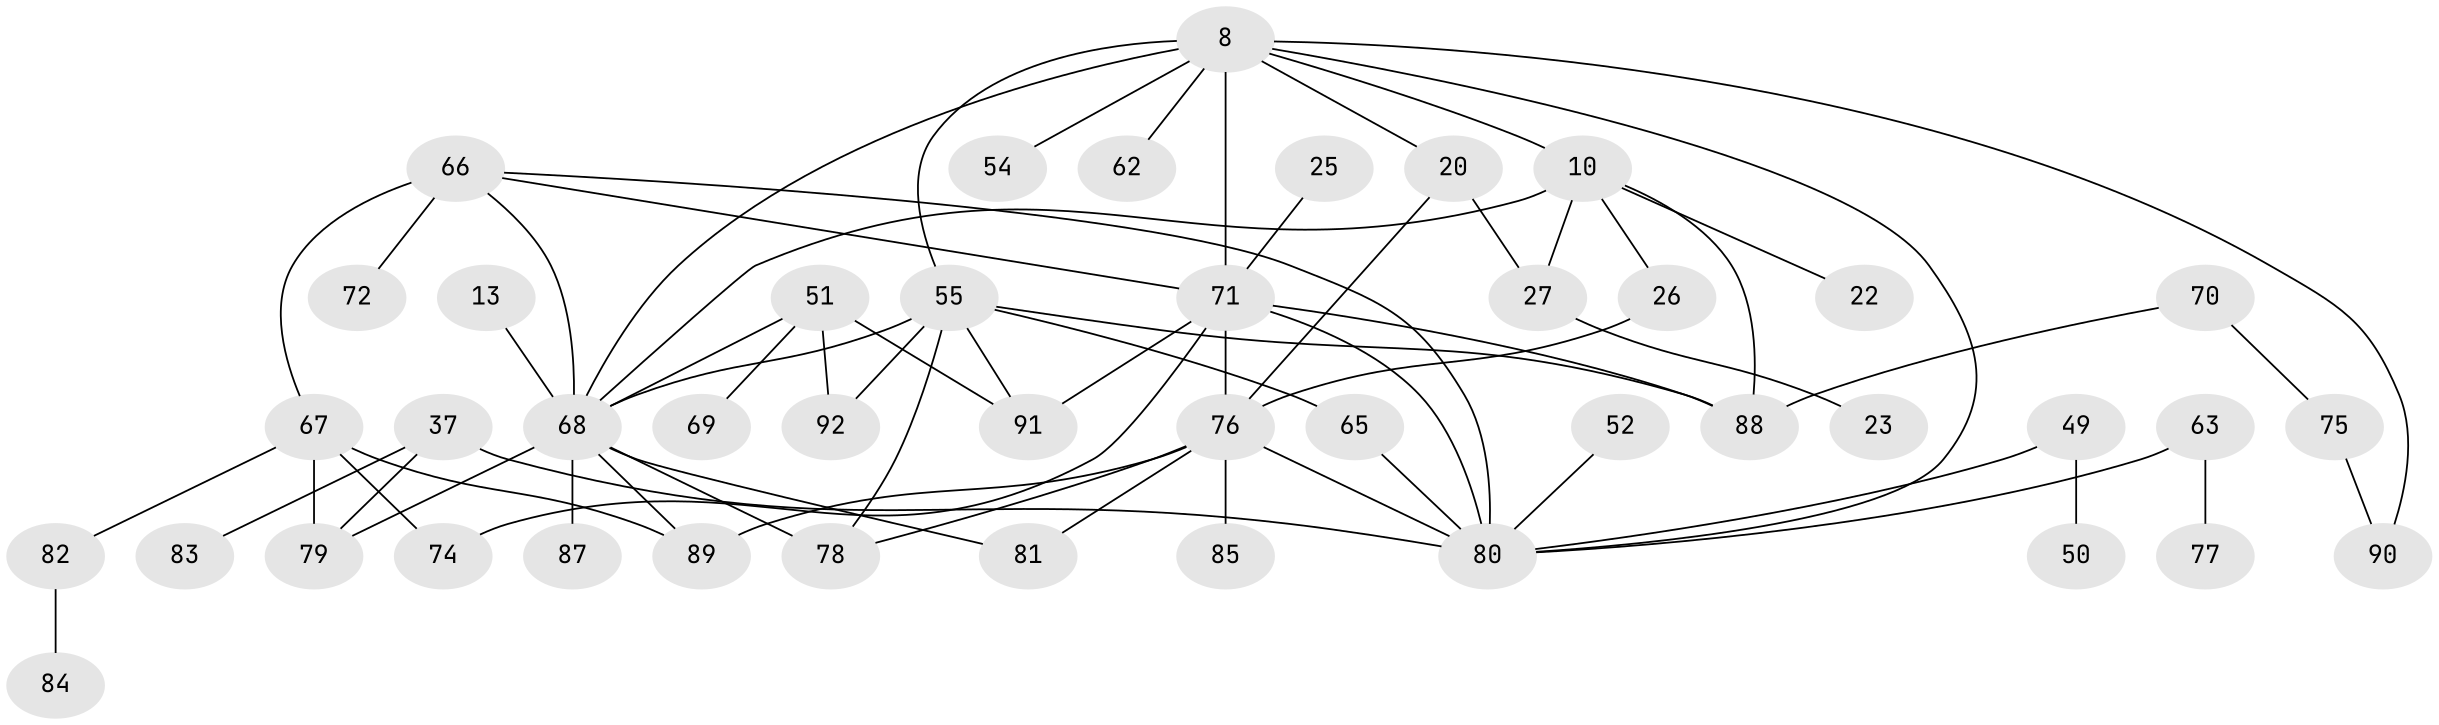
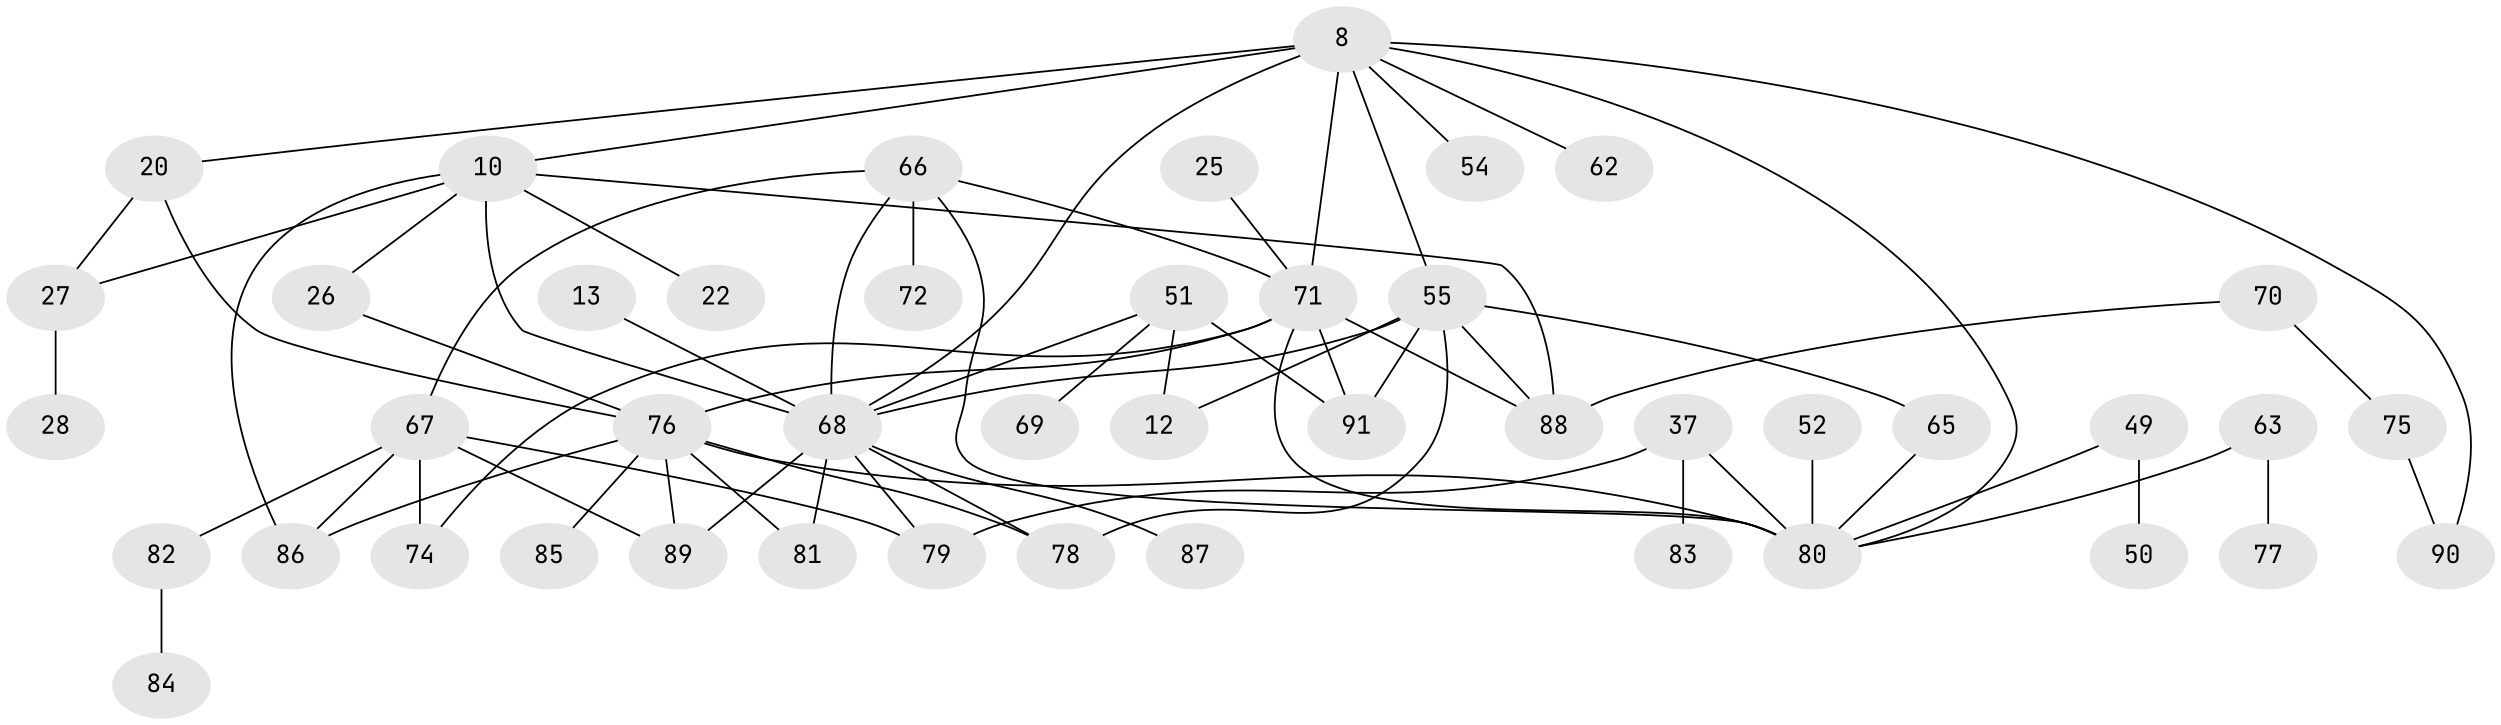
node "92": label "92" -> "12"
node "23": label "23" -> "28"
node "86": added
